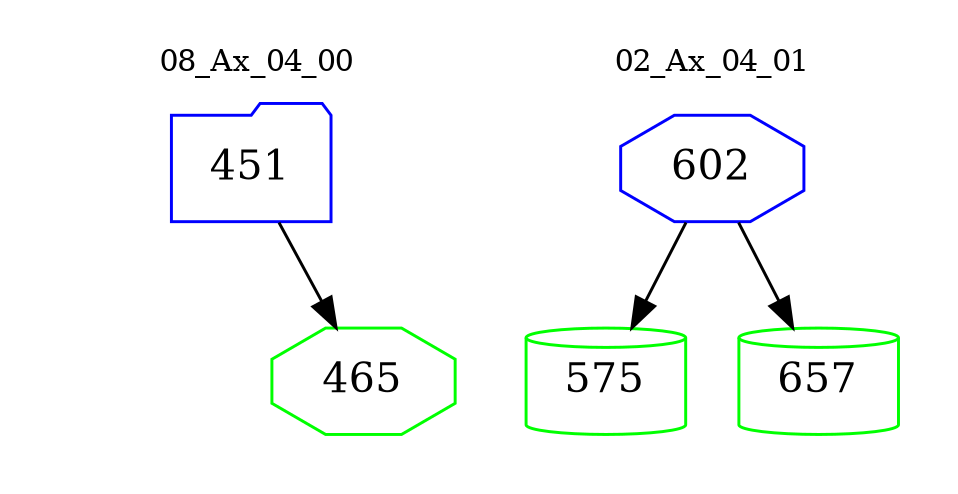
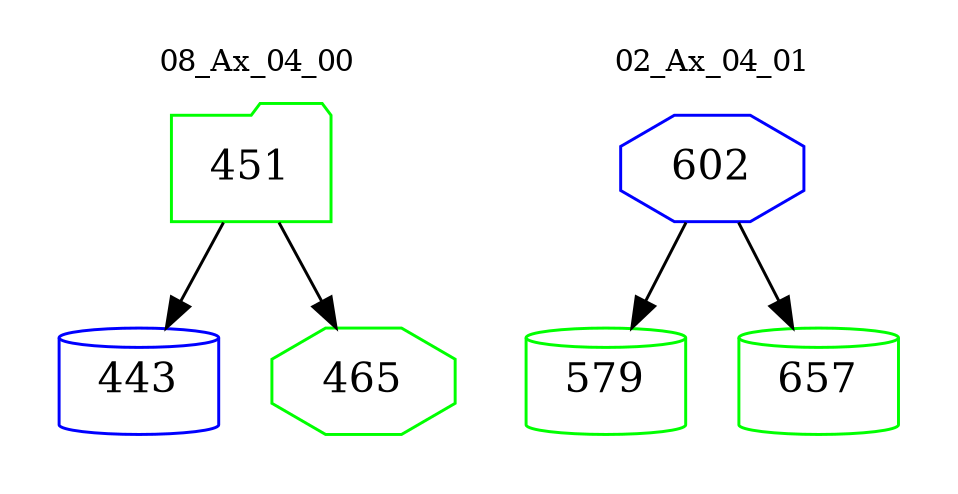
node "451": color blue -> green
node "443": added
node "575": label "575" -> "579"
